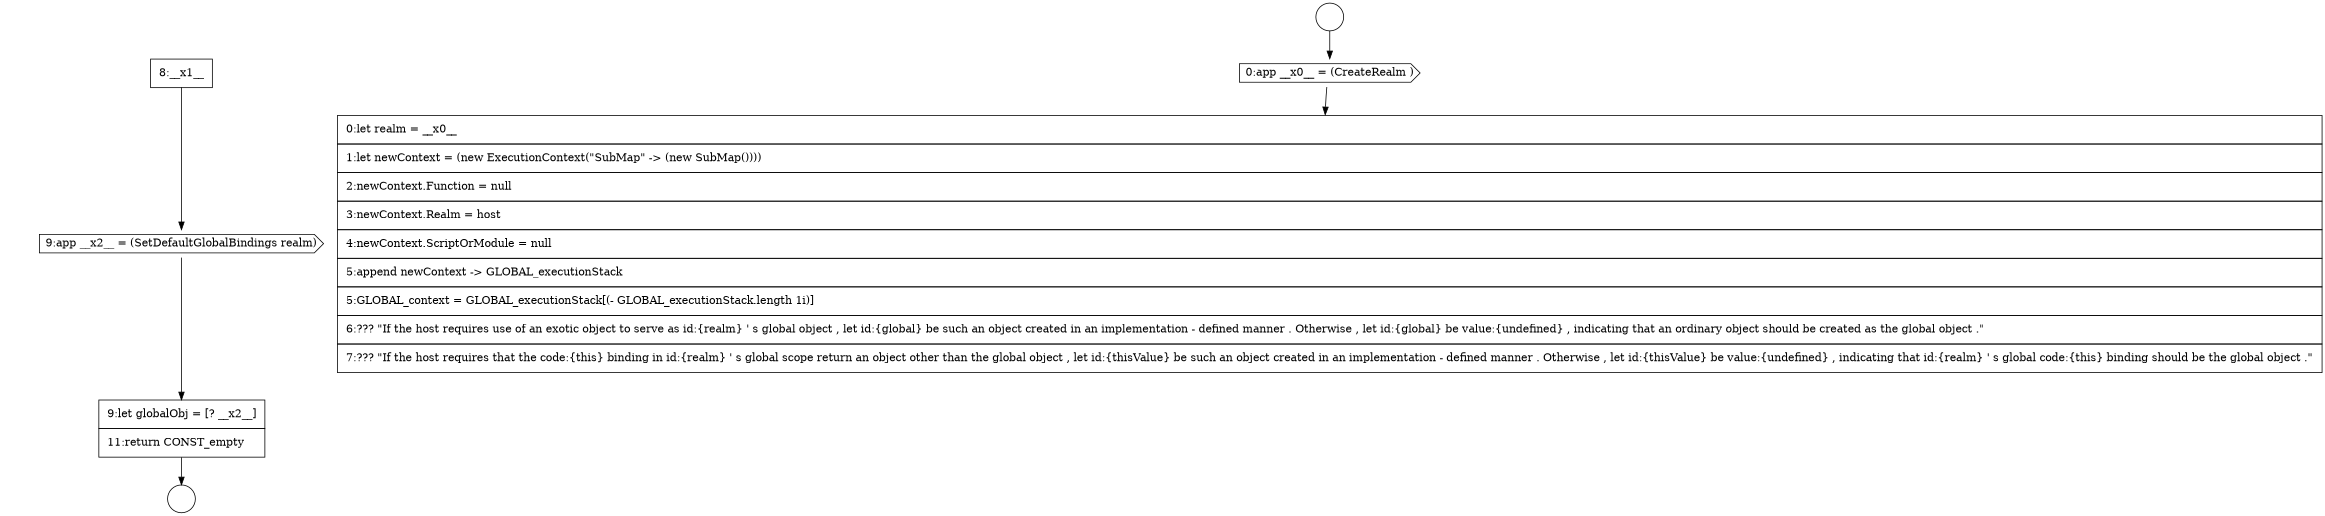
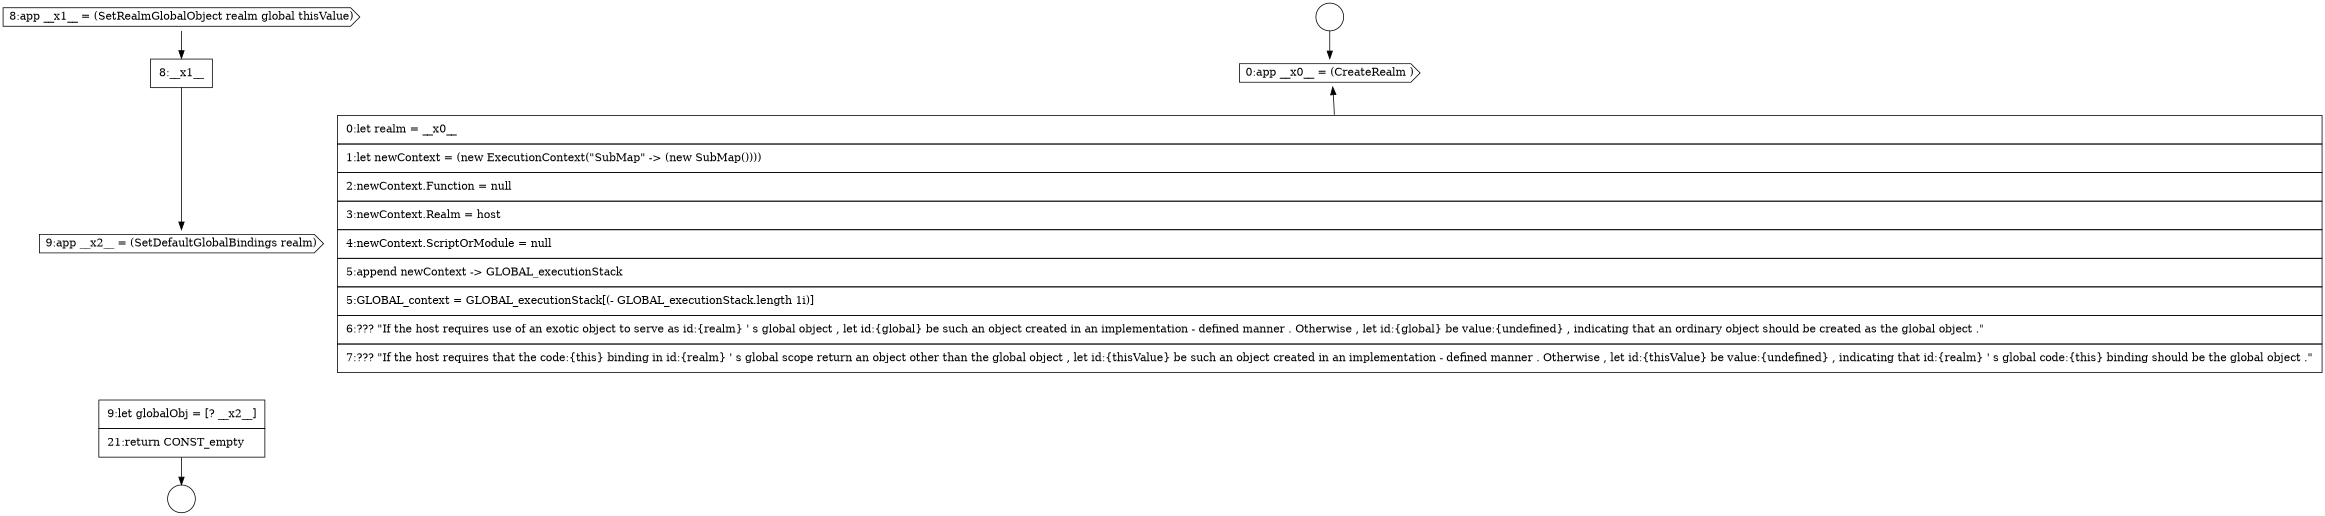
node "8:app __x1__ = (SetRealmGlobalObject realm global thisValue)": added
edge "0:app __x0__ = (CreateRealm )" -> "0:let realm = __x0__": reversed
edge "9:app __x2__ = (SetDefaultGlobalBindings realm)" -> "9:let globalObj = [? __x2__]": removed
node "9:let globalObj = [? __x2__]": text "11:return CONST_empty" -> "21:return CONST_empty"
